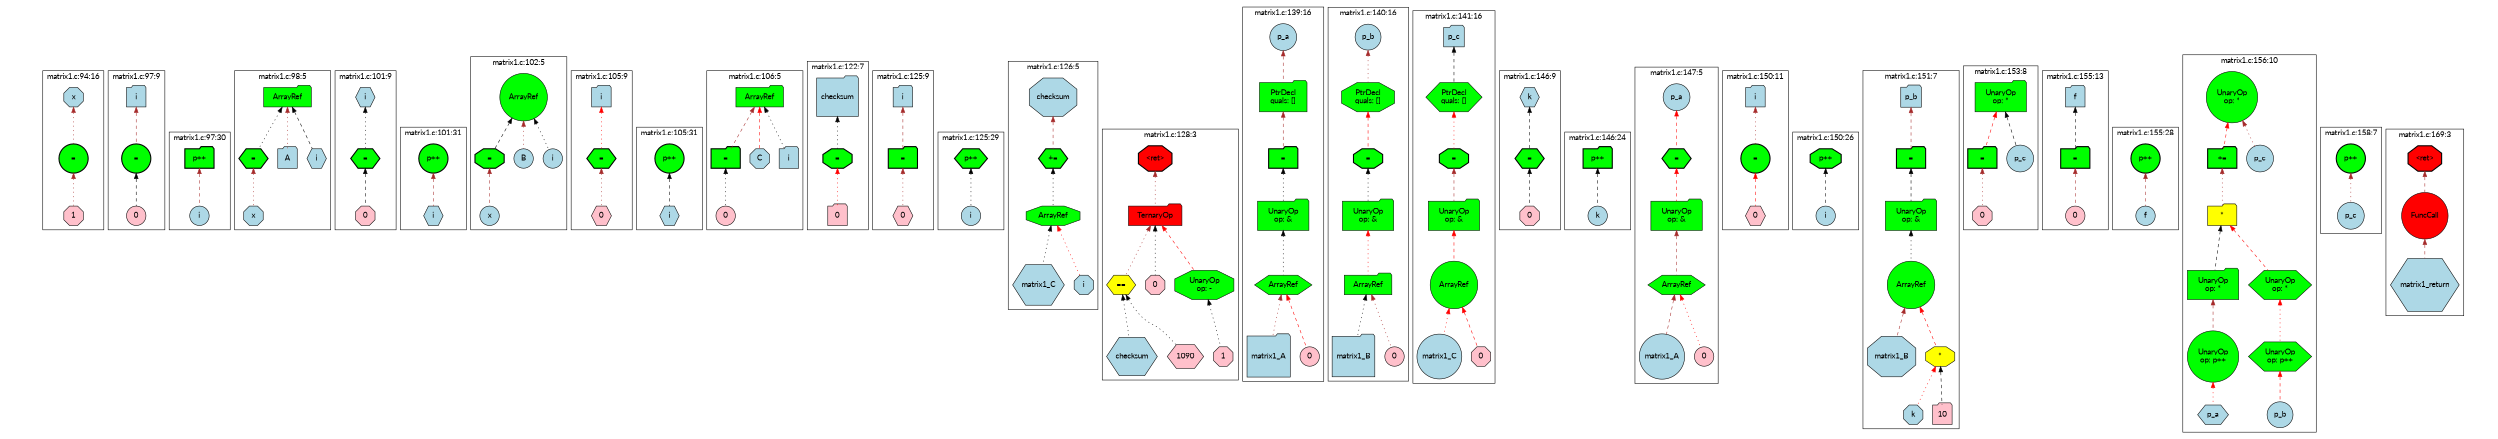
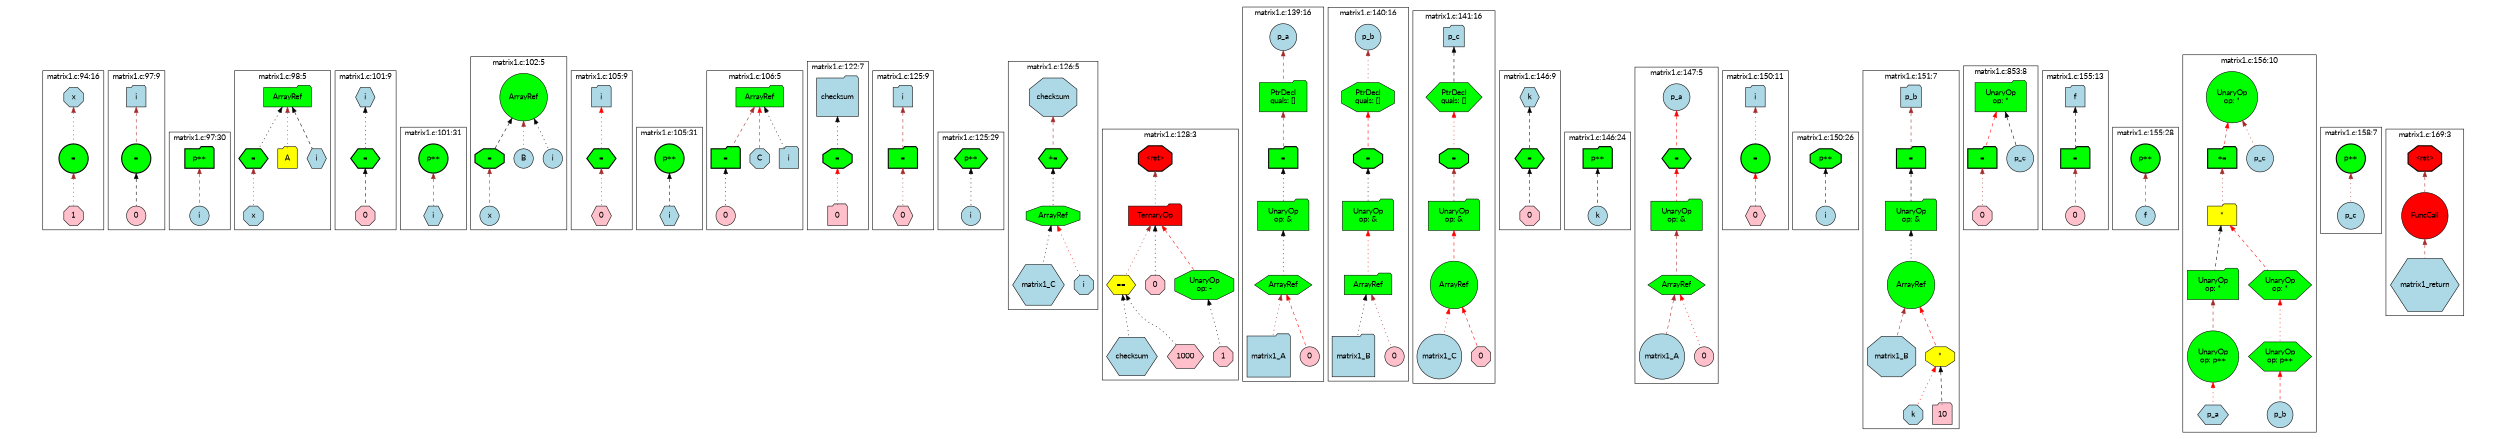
cluster "matrix1.c:153:8": label "matrix1.c:153:8" -> "matrix1.c:853:8"
node "A": fillcolor lightblue -> yellow
node "1090": label "1090" -> "1000"
